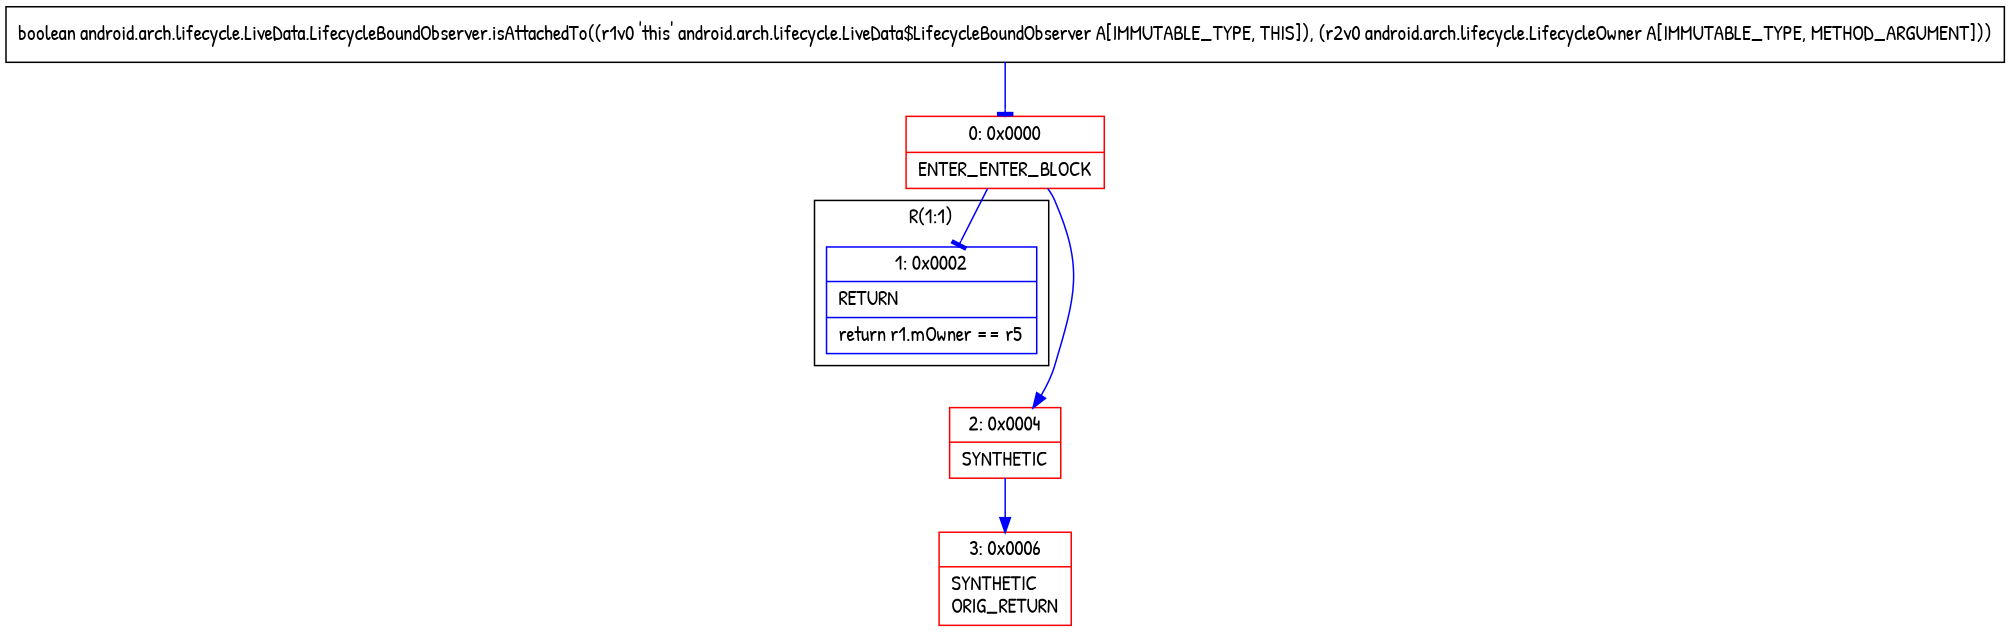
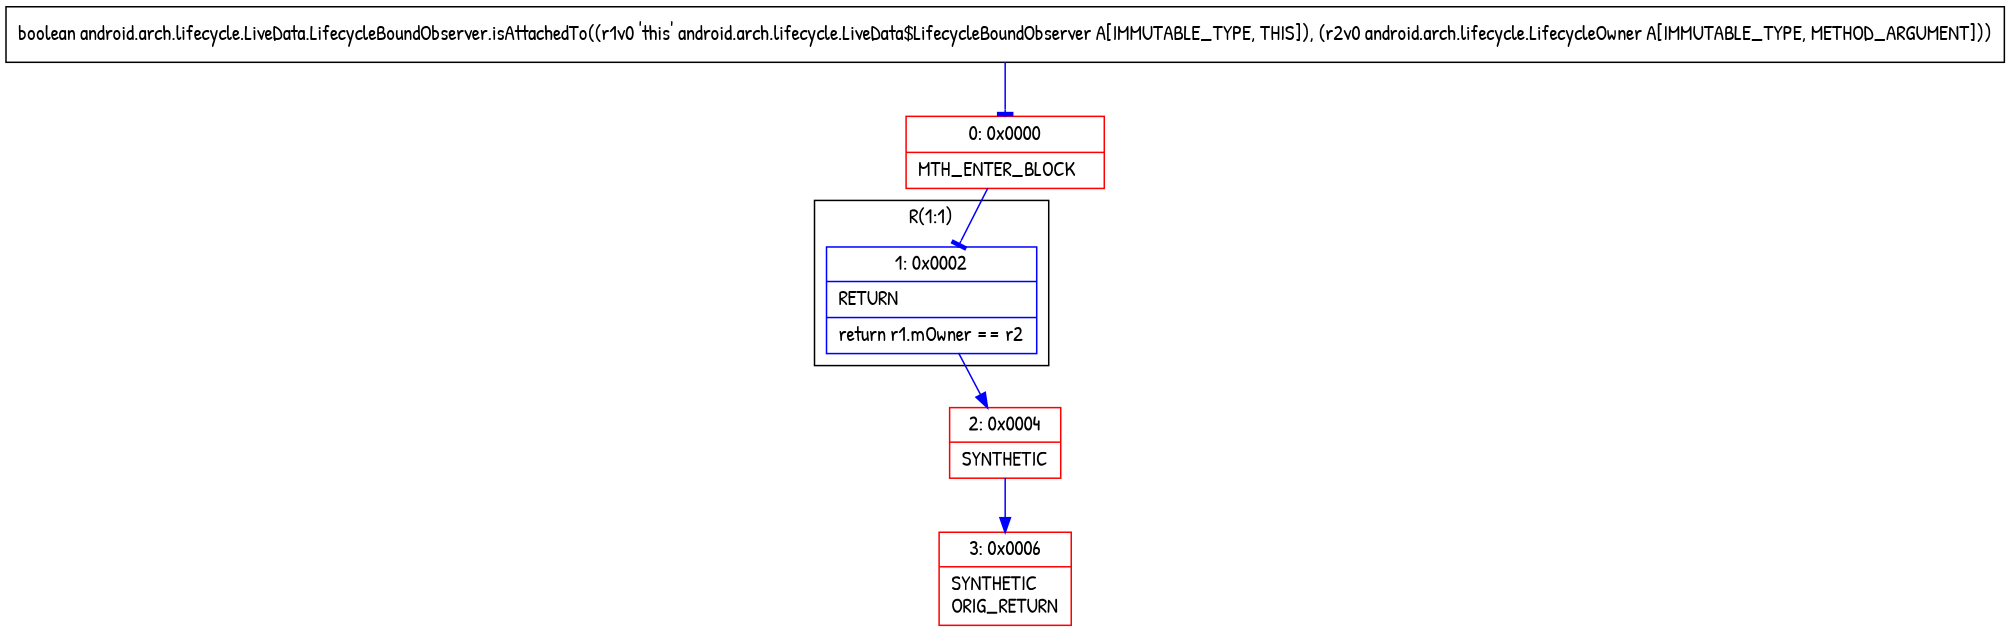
node "0: 0x0000": text "ENTER_ENTER_BLOCK" -> "MTH_ENTER_BLOCK"
edge "0: 0x0000" -> "2: 0x0004": now "1: 0x0002" -> "2: 0x0004"
node "1: 0x0002": text "return r1.mOwner == r5" -> "return r1.mOwner == r2"
